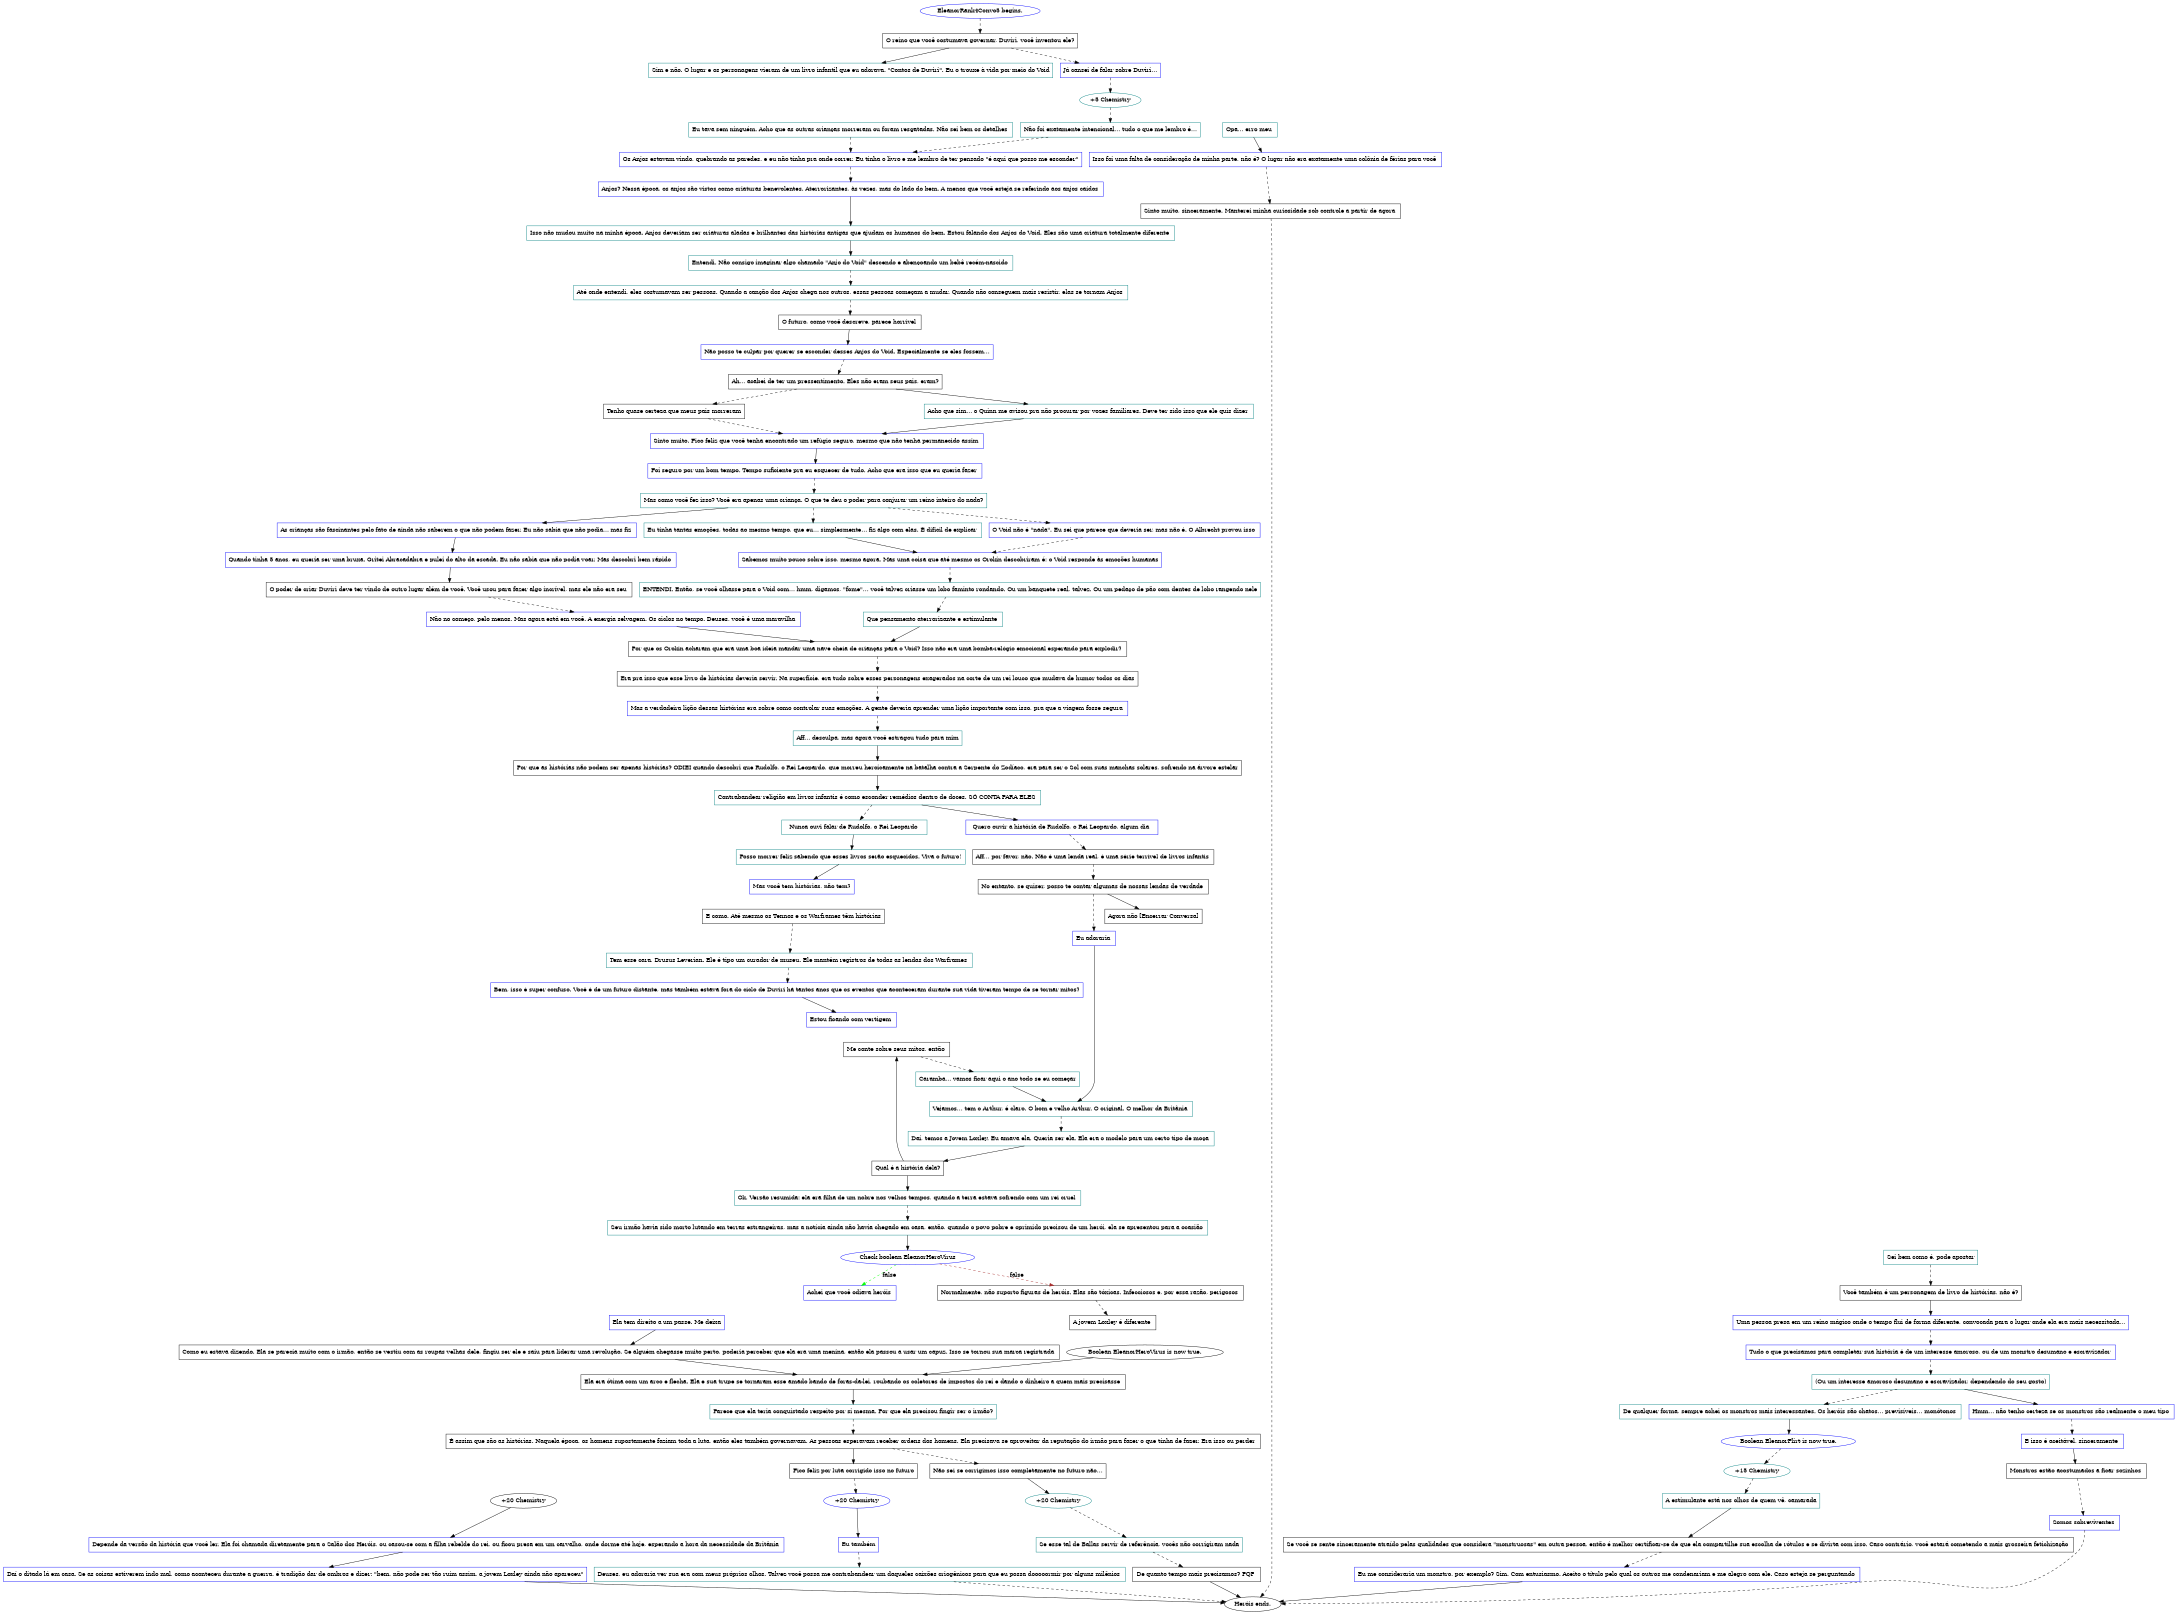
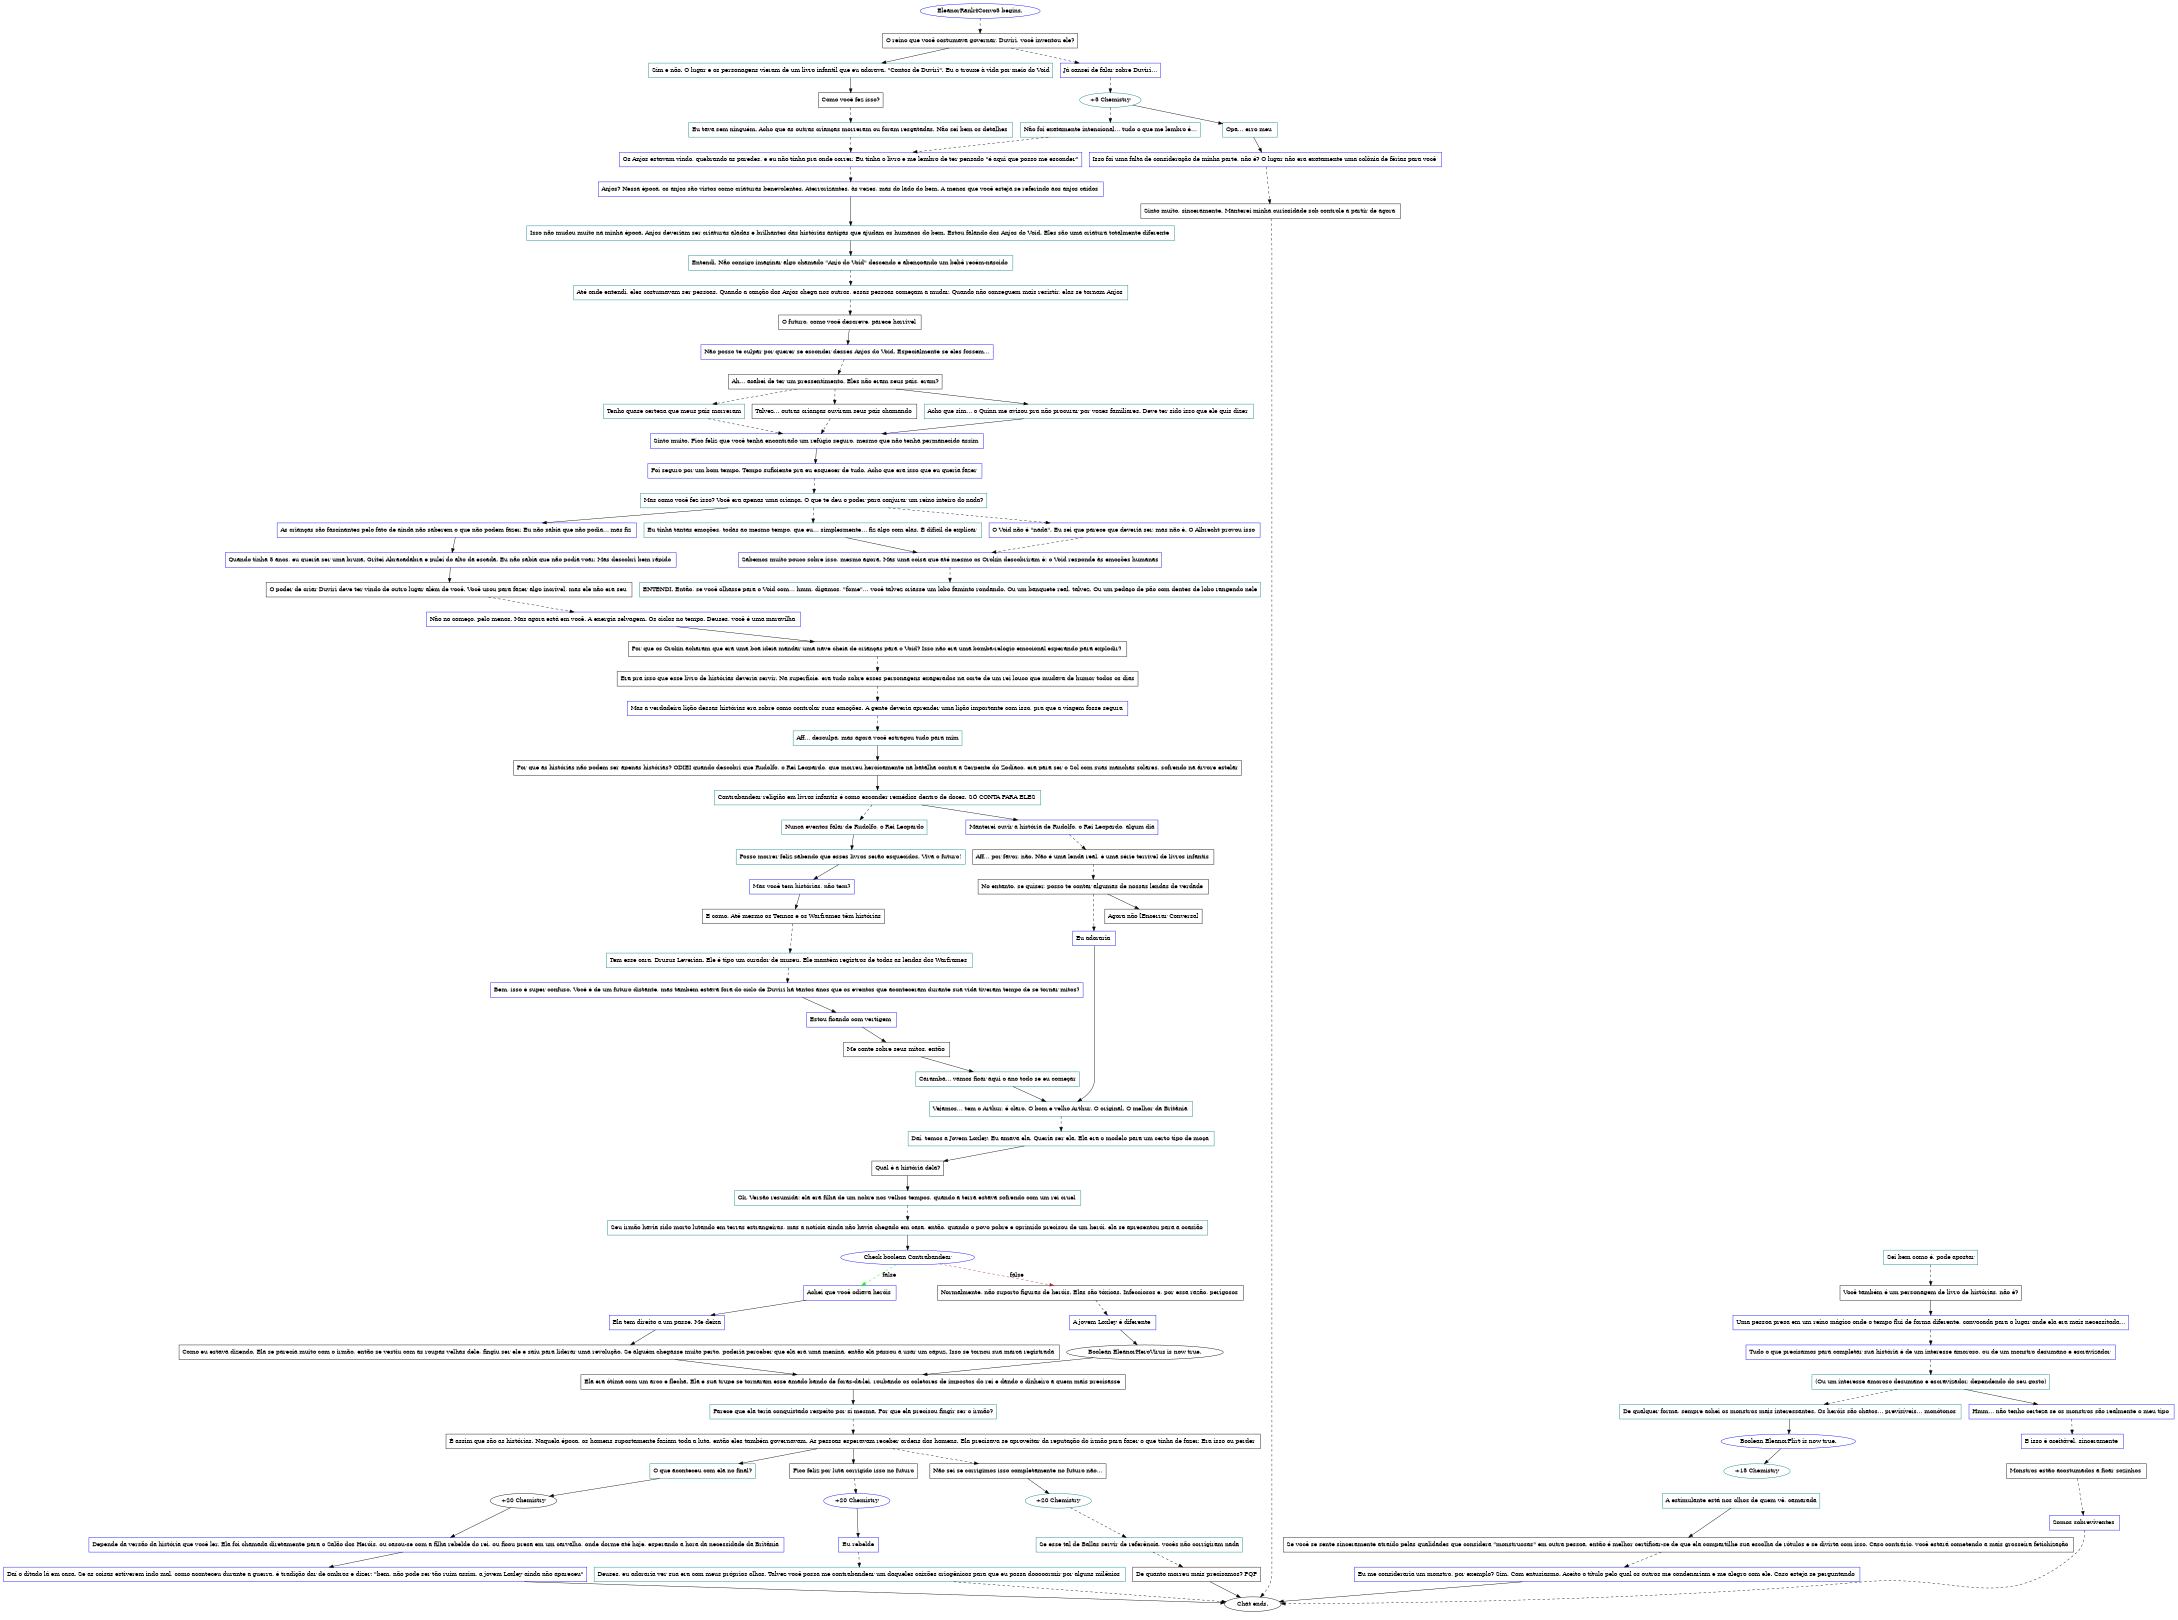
node "Como você fez isso?": added
edge "+5 Chemistry" -> "Opa… erro meu": added
node "Tenho quase certeza que meus pais morreram": color black -> teal
node "Talvez… outras crianças ouviram seus pais chamando": added
node "Que pensamento aterrorizante e estimulante": removed
node "Nunca ouvi falar de Rudolfo, o Rei Leopardo": label "Nunca ouvi falar de Rudolfo, o Rei Leopardo" -> "Nunca eventos falar de Rudolfo, o Rei Leopardo"
node "Quero ouvir a história de Rudolfo, o Rei Leopardo, algum dia": label "Quero ouvir a história de Rudolfo, o Rei Leopardo, algum dia" -> "Manterei ouvir a história de Rudolfo, o Rei Leopardo, algum dia"
edge "Mas você tem histórias, não tem?" -> "E como. Até mesmo os Tennos e os Warframes têm histórias": added
edge "Me conte sobre seus mitos, então" -> "Caramba… vamos ficar aqui o ano todo se eu começar": style dashed -> solid
edge "Qual é a história dela?" -> "Me conte sobre seus mitos, então": now "Estou ficando com vertigem" -> "Me conte sobre seus mitos, então"
node "Check boolean EleanorHeroVirus": label "Check boolean EleanorHeroVirus" -> "Check boolean Contrabandear"
edge "Achei que você odiava heróis" -> "Ela tem direito a um passe. Me deixa": added
node "A jovem Loxley é diferente": color black -> blue
edge "A jovem Loxley é diferente" -> "Boolean EleanorHeroVirus is now true.": added
edge "E isso é aceitável, sinceramente" -> "Monstros estão acostumados a ficar sozinhos": removed
edge "Boolean EleanorFlirt is now true." -> "+15 Chemistry": style dashed -> solid
node "O que aconteceu com ela no final?": added
edge "+15 Chemistry" -> "A estimulante está nos olhos de quem vê, camarada": removed
node "Eu também": label "Eu também" -> "Eu rebelde"
node "De quanto tempo mais precisamos? PQP": label "De quanto tempo mais precisamos? PQP" -> "De quanto morreu mais precisamos? PQP"
node "Heróis ends.": label "Heróis ends." -> "Chat ends."
